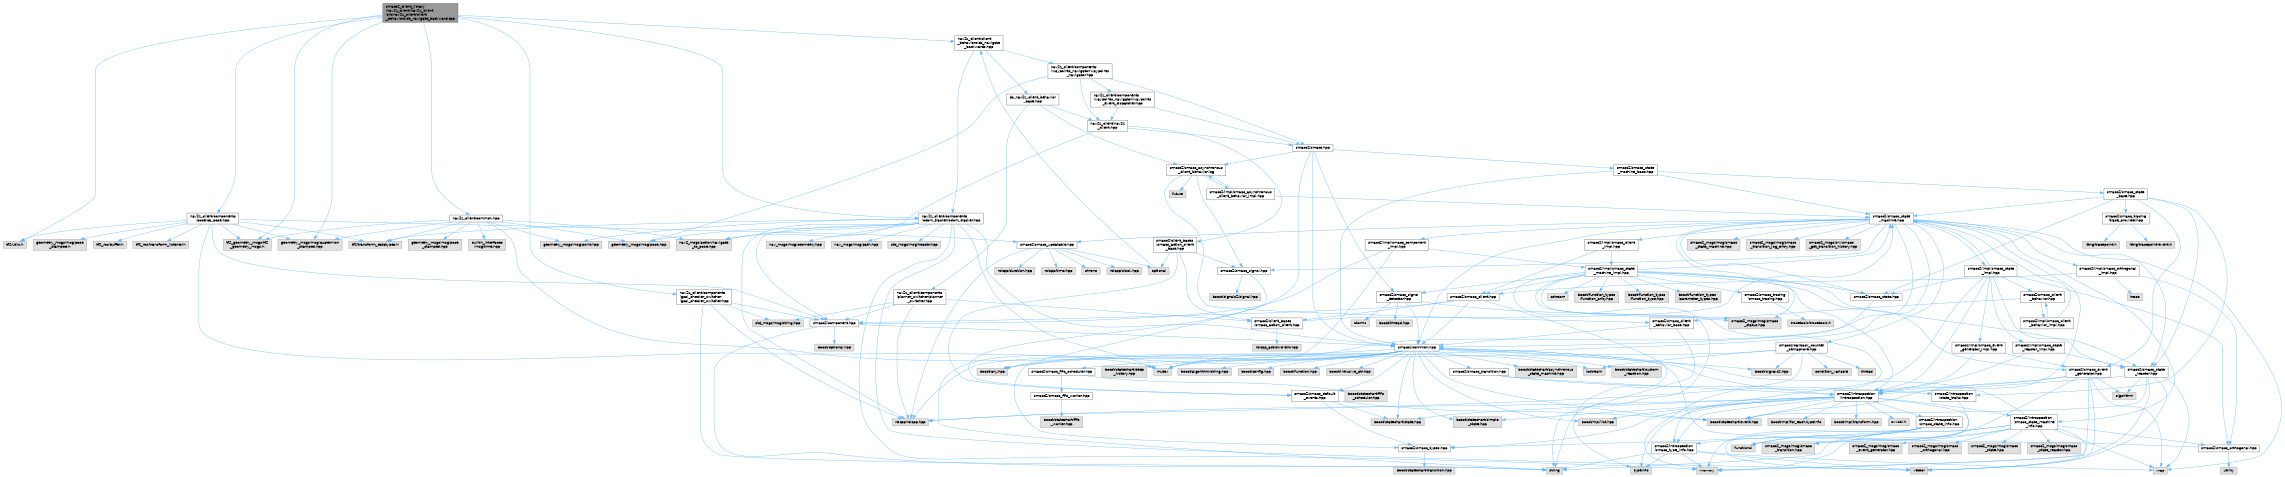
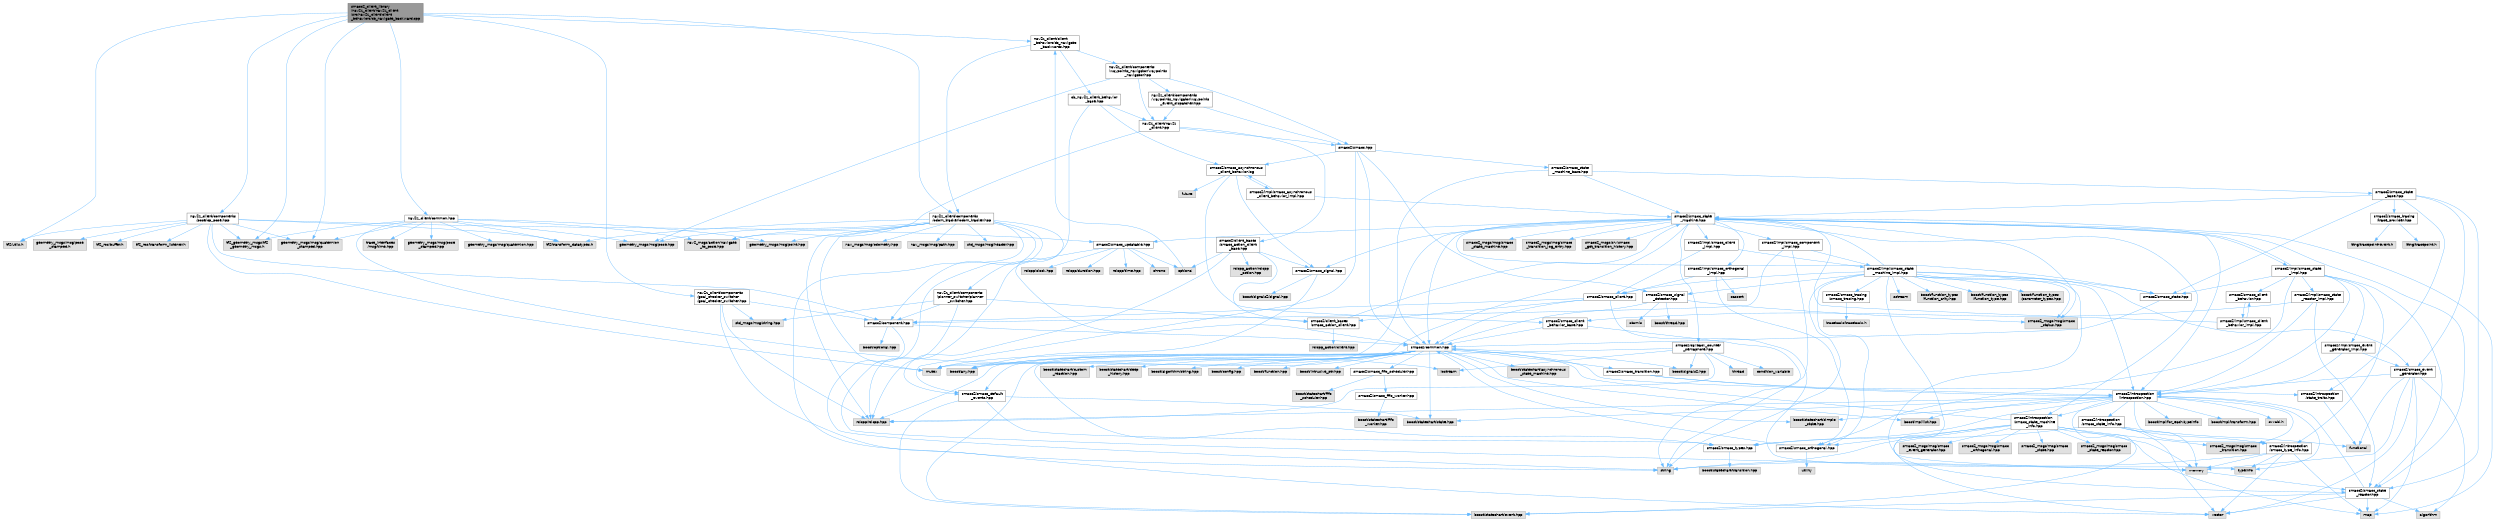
node "builtin_interfaces /msg/time.hpp": label "builtin_interfaces /msg/time.hpp" -> "trace_interfaces /msg/time.hpp"
node "geometry_msgs/msg/quaternion.hpp": added
node "rclcpp_action/rclcpp _action.hpp": added
node "trace": label "trace" -> "cassert"
edge "smacc2/smacc_client _behavior.hpp" -> "smacc2/smacc_client _behavior_base.hpp": now "smacc2/impl/smacc_state _reactor_impl.hpp" -> "smacc2/smacc_client _behavior_base.hpp"
edge "smacc2/impl/smacc_state _machine_impl.hpp" -> "smacc2/smacc_orthogonal.hpp": added
edge "smacc2/smacc_event _generator.hpp" -> "boost/statechart/event.hpp": removed
edge "smacc2/smacc_state _reactor.hpp" -> "memory": reversed
